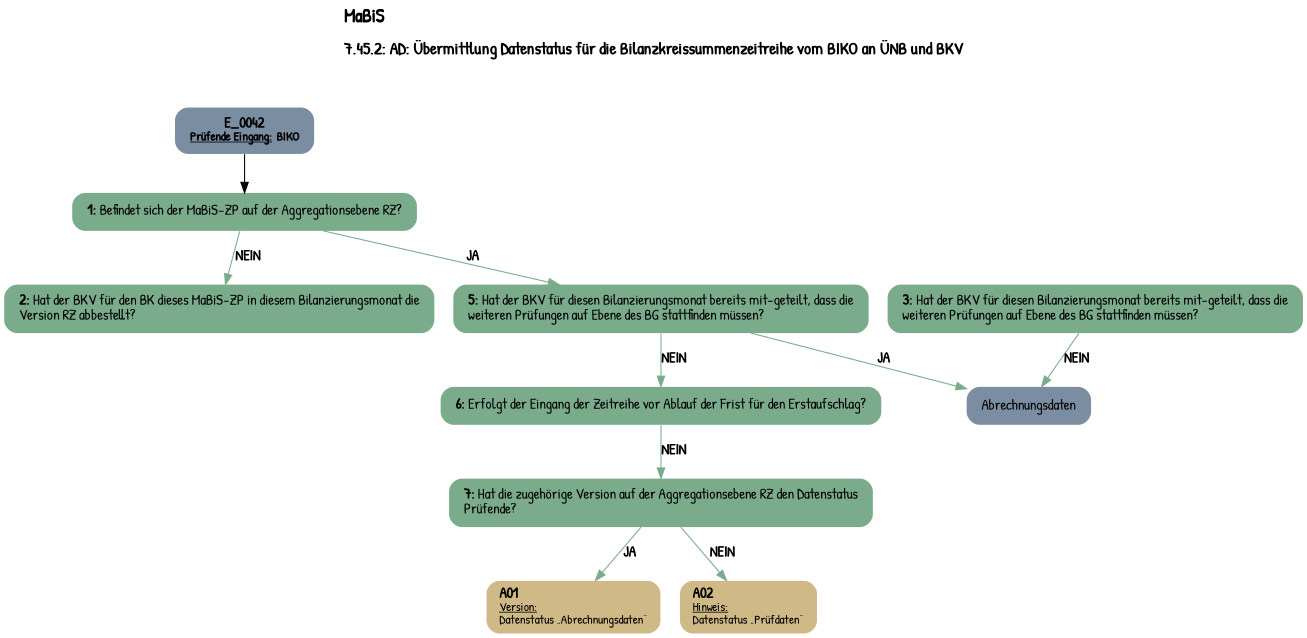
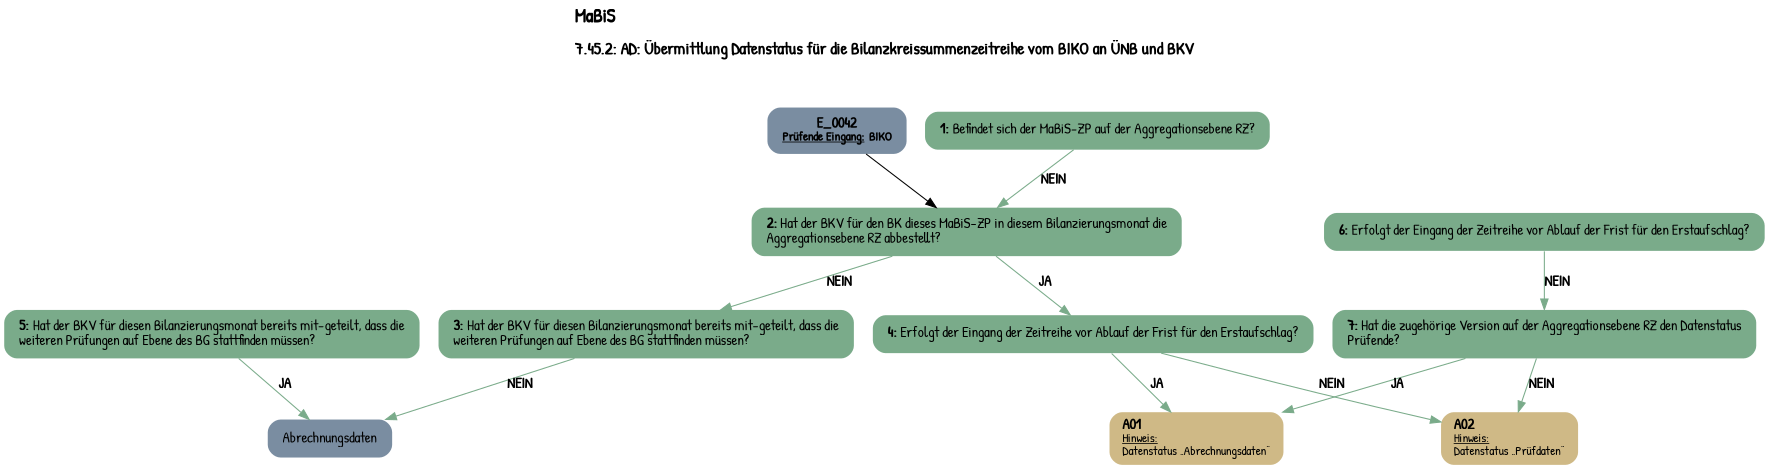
edge "E_0042" -> "1:": now "E_0042" -> "2:"
edge "1:" -> "5:": removed, label "JA"
edge "2:" -> "3:": added, label "NEIN"
node "2:": text "Version RZ abbestellt?" -> "Aggregationsebene RZ abbestellt?"
node "4:": added
edge "5:" -> "6:": removed, label "NEIN"
node "A01": text "Version:" -> "Hinweis:"
